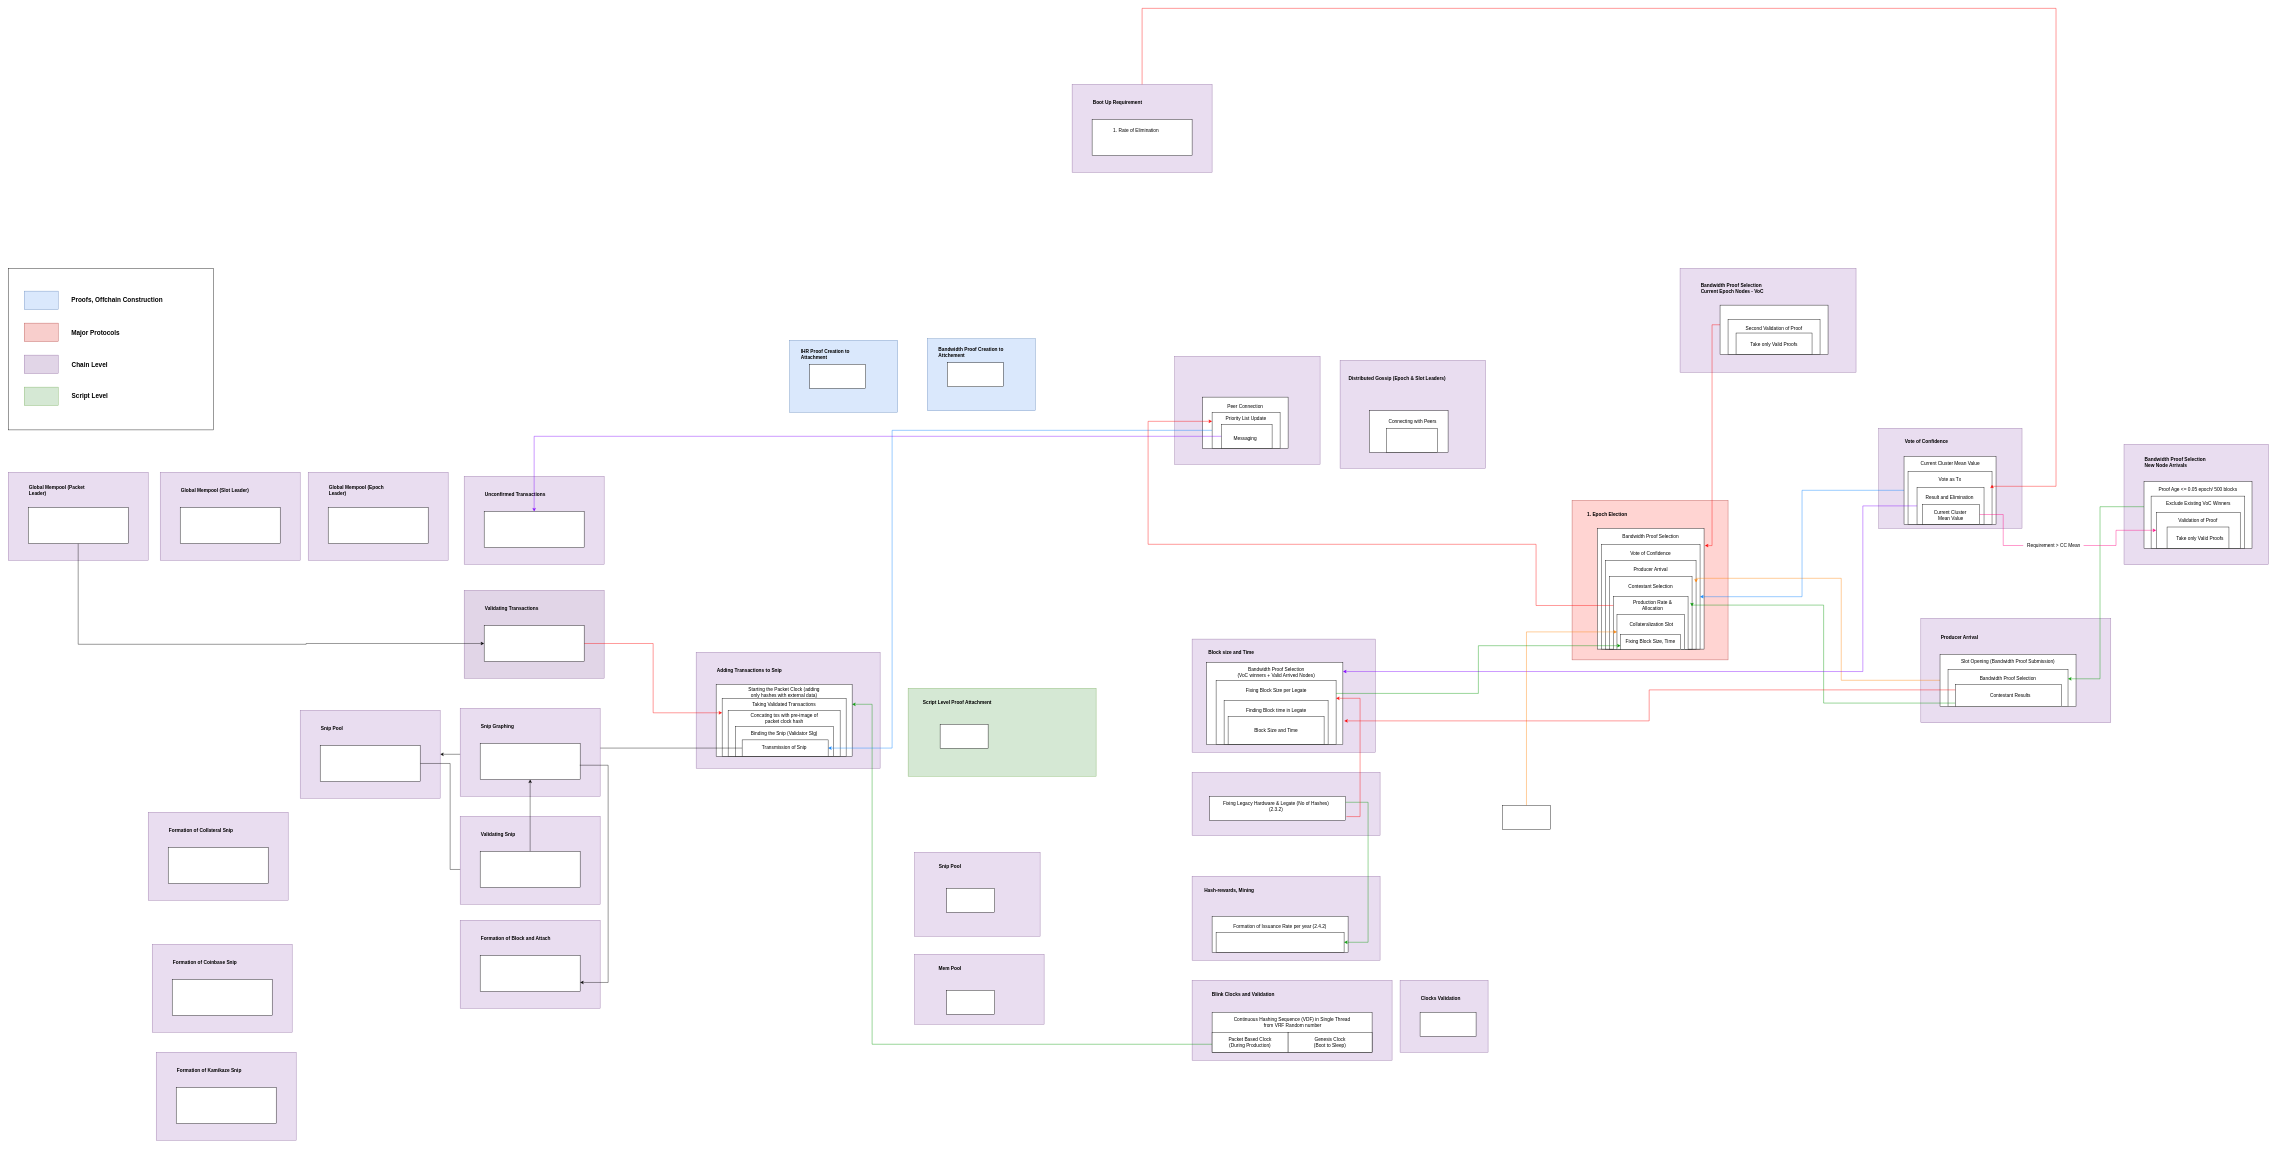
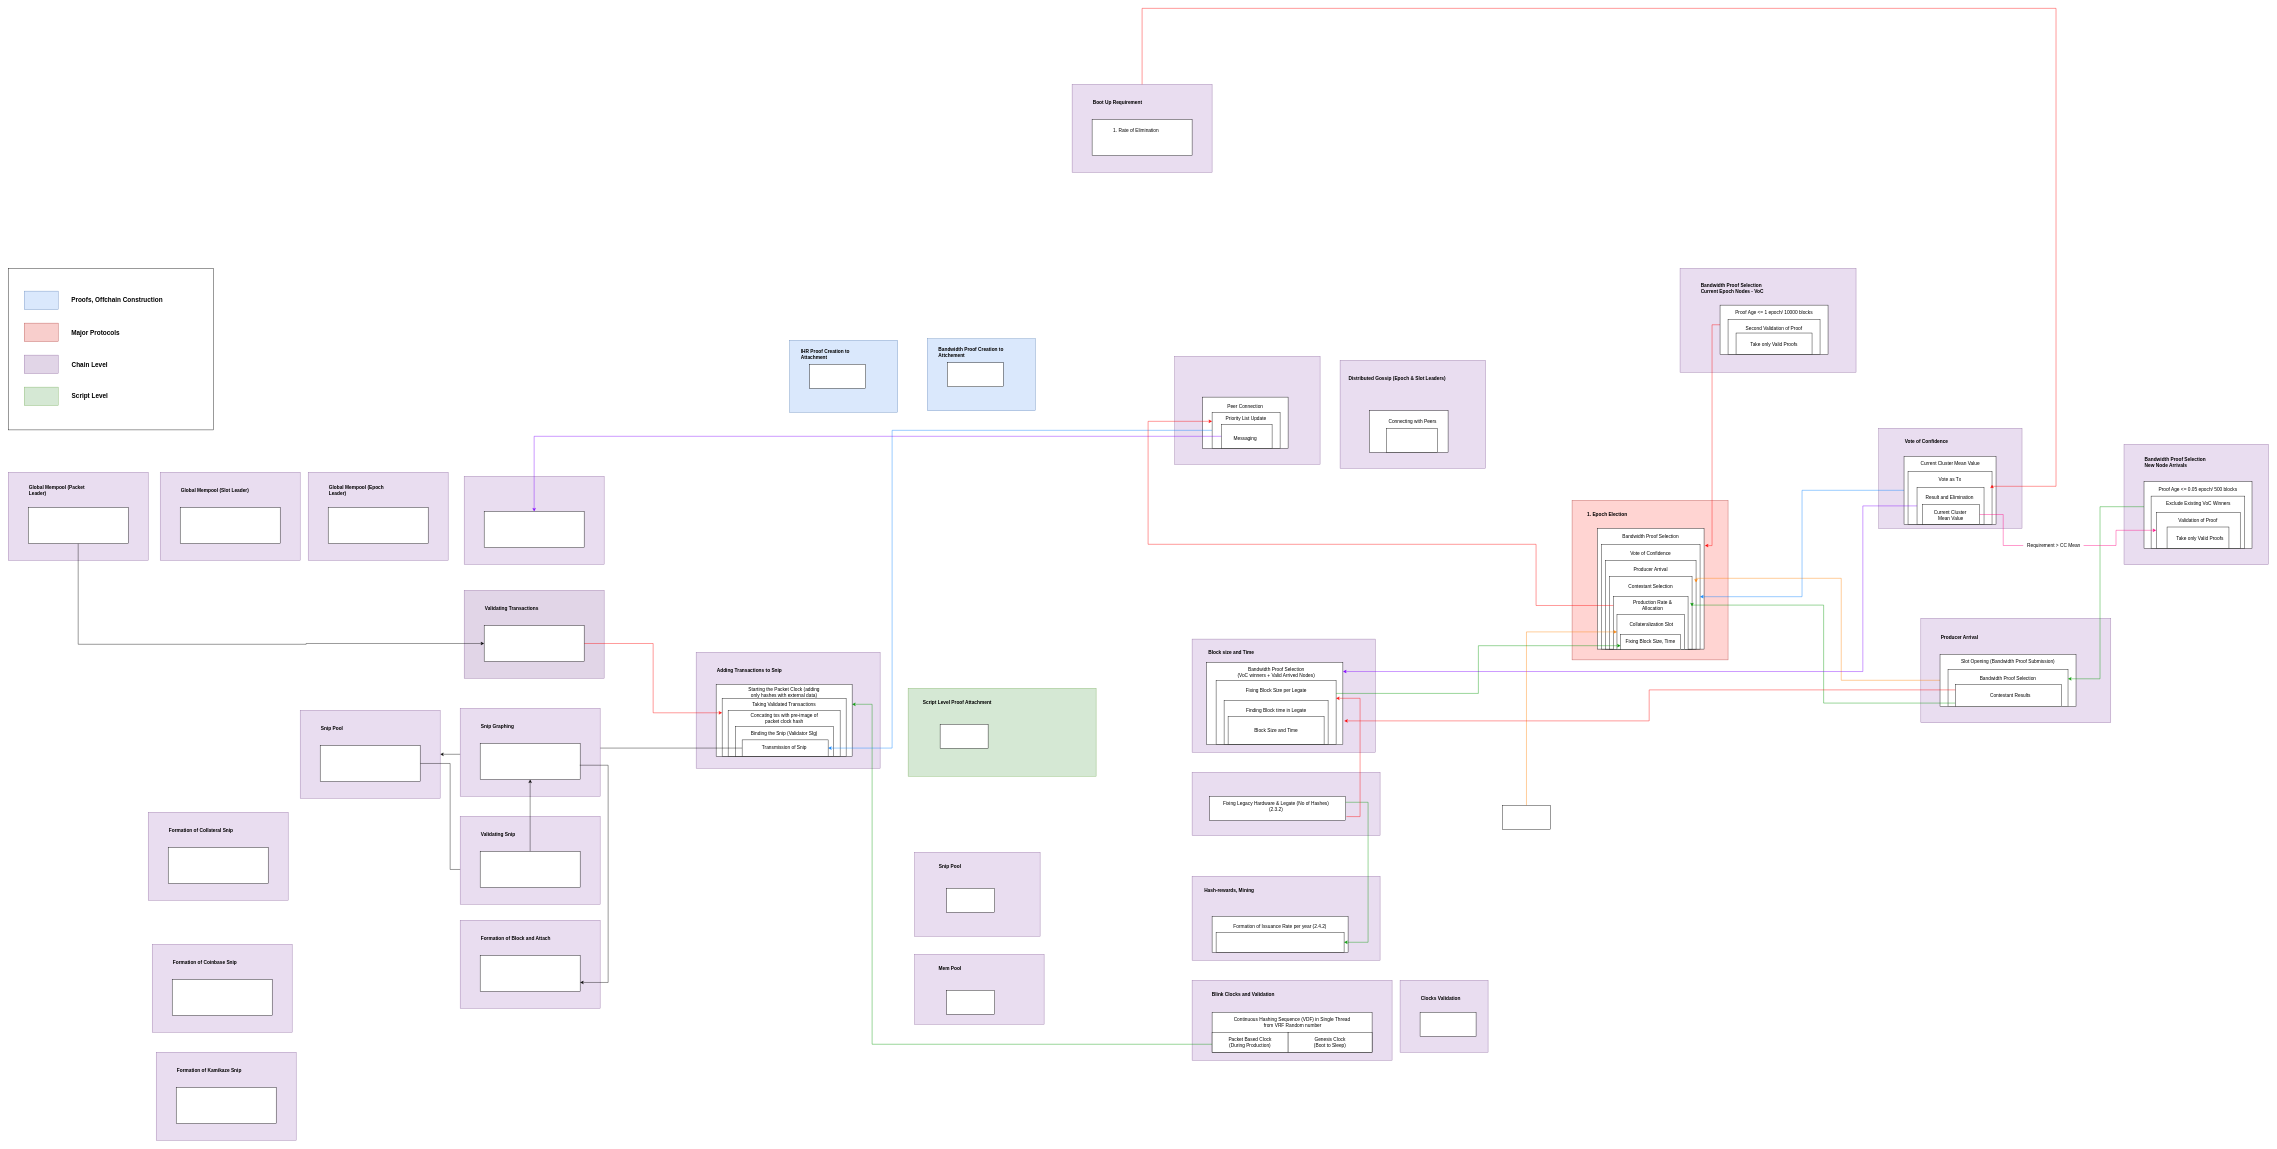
node "Proof Age <= 1 epoch/ 10000 blocks": added
node "Unconfirmed Transactions": removed
